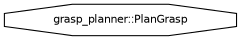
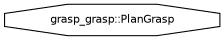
node "grasp_planner::PlanGrasp": label "grasp_planner::PlanGrasp" -> "grasp_grasp::PlanGrasp"
